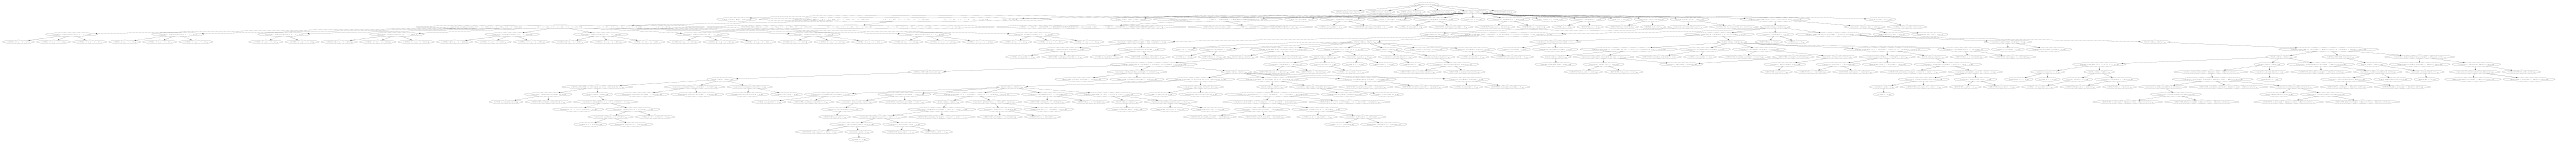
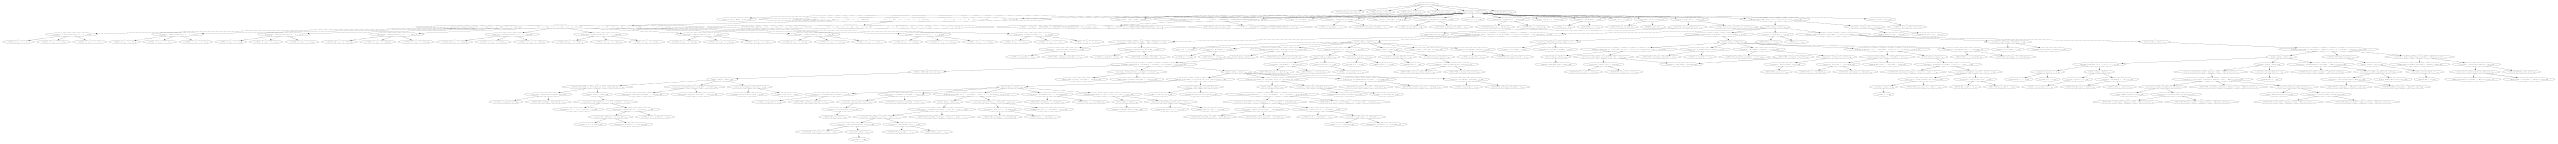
node "(LITERAL,1,{'m', 'w', 1})": added
node "(FIELD_IDENTIFIER,white,white)": added
